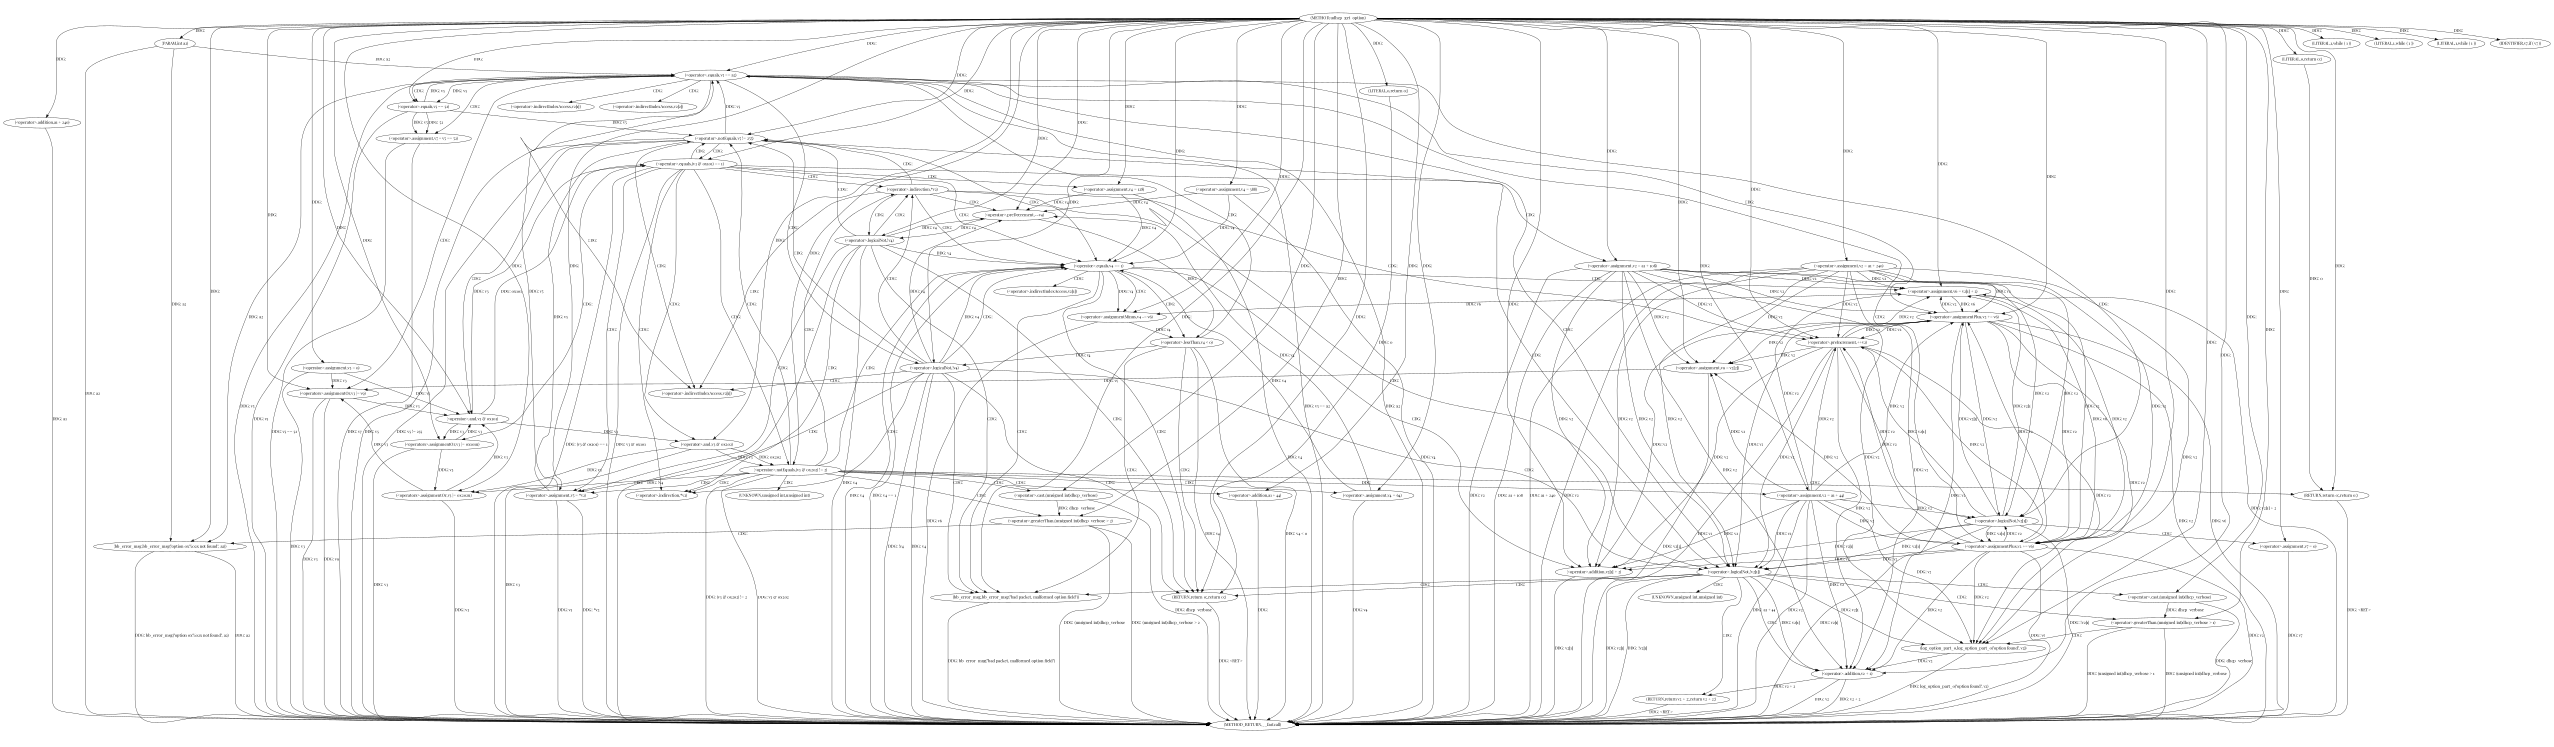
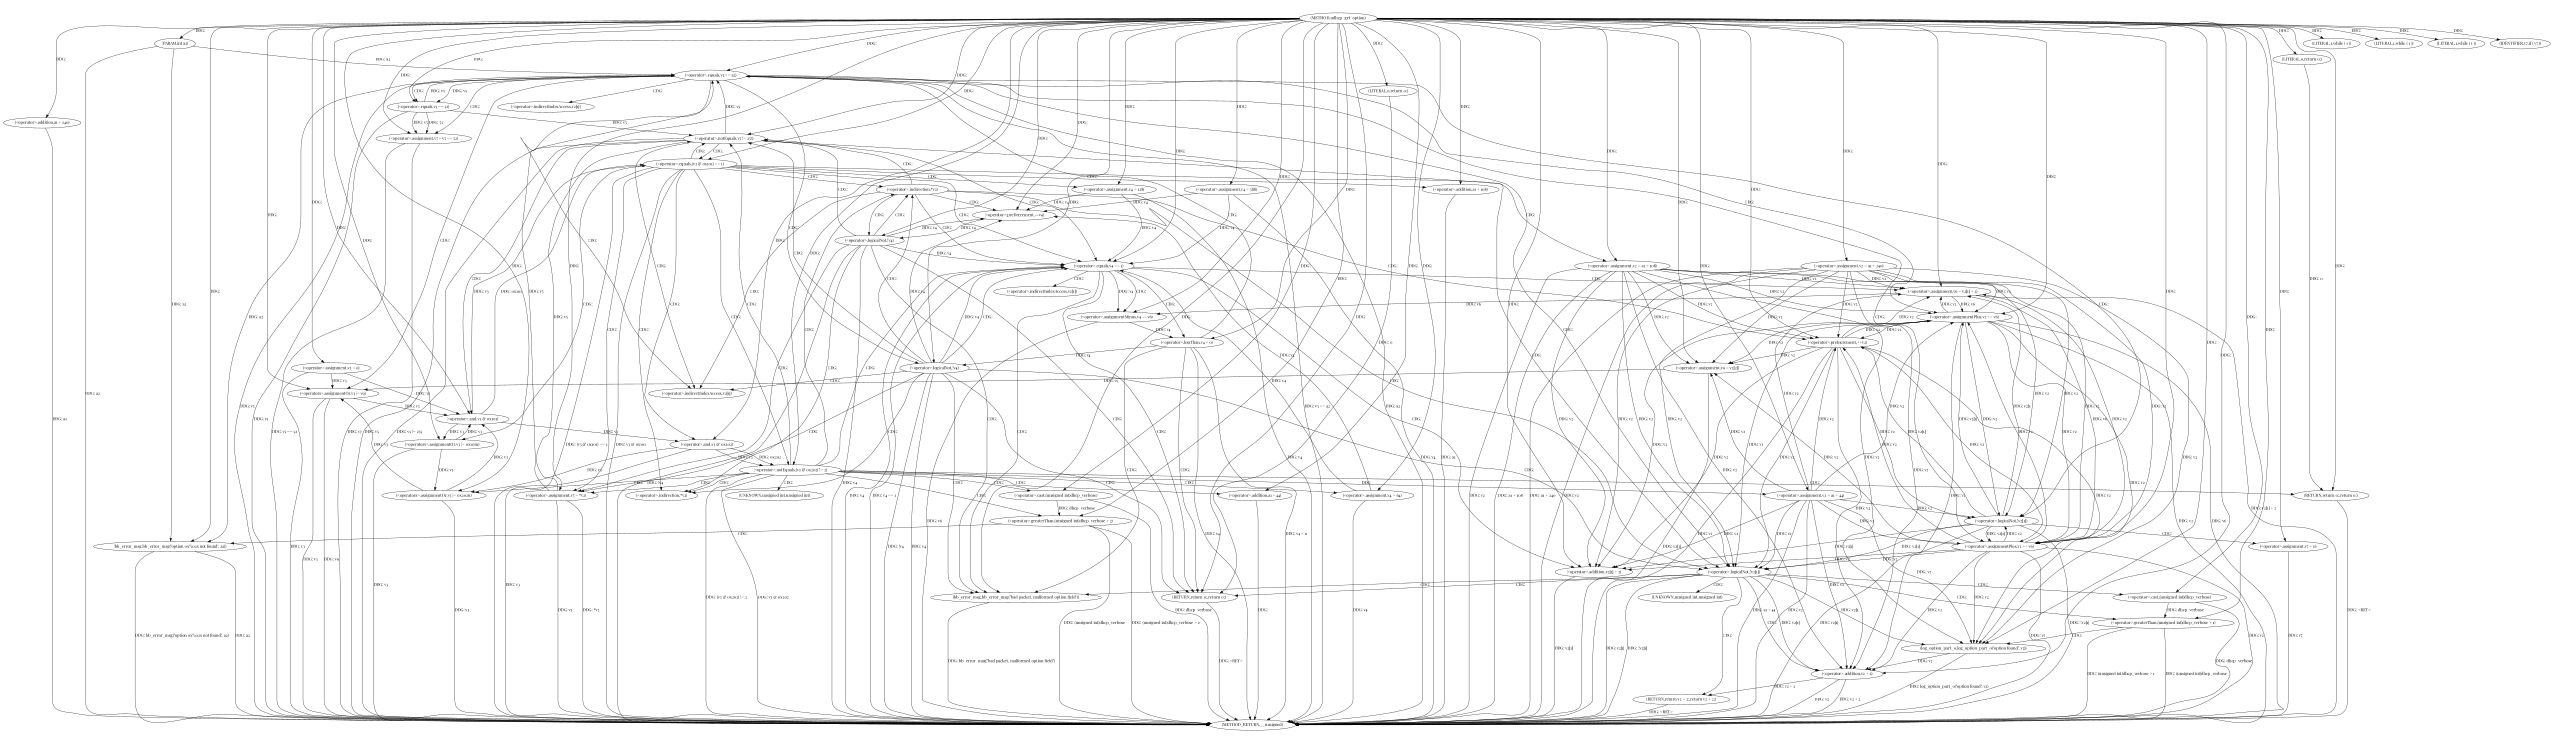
edge "(METHOD,udhcp_get_option)" -> "(<operator>.assignment,v7 = v5 == 52)": added, label "DDG:"
node "(<operator>.indirectIndexAccess,v2[2])": removed
node "(<operator>.addition,a1 + 108)": added
edge "(<operator>.preDecrement,--v4)" -> "(<operator>.lessThan,v4 < 0)": now "(METHOD,udhcp_get_option)" -> "(<operator>.lessThan,v4 < 0)"
node "(METHOD_RETURN,__fastcall)": label "(METHOD_RETURN,__fastcall)" -> "(METHOD_RETURN,__unsigned)"
